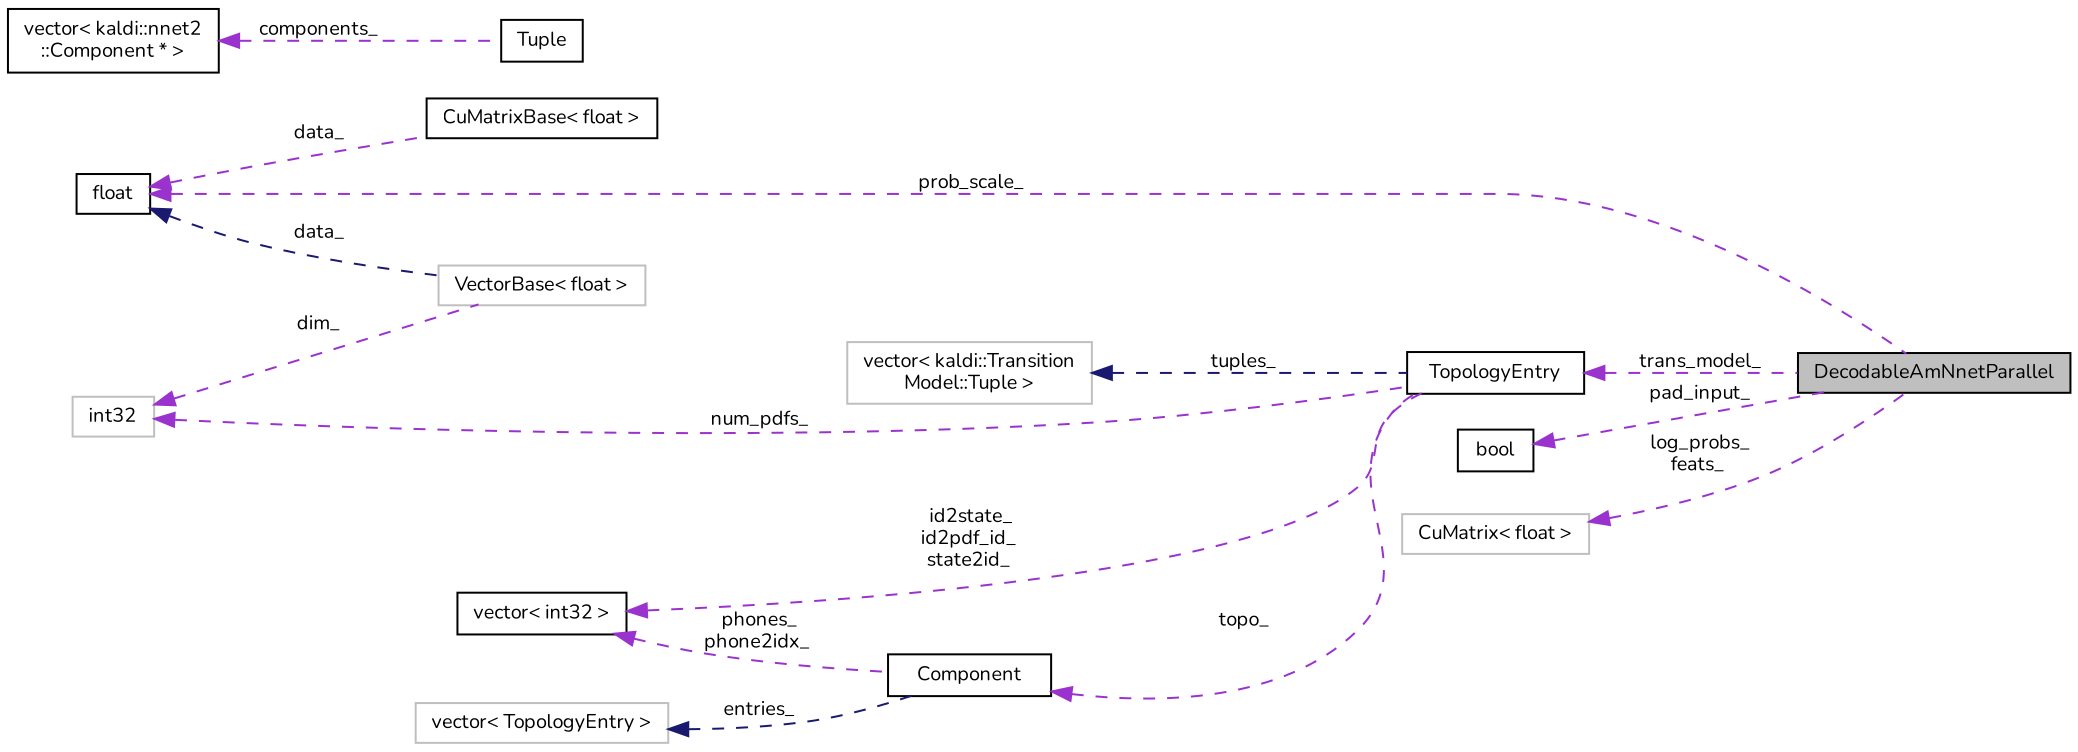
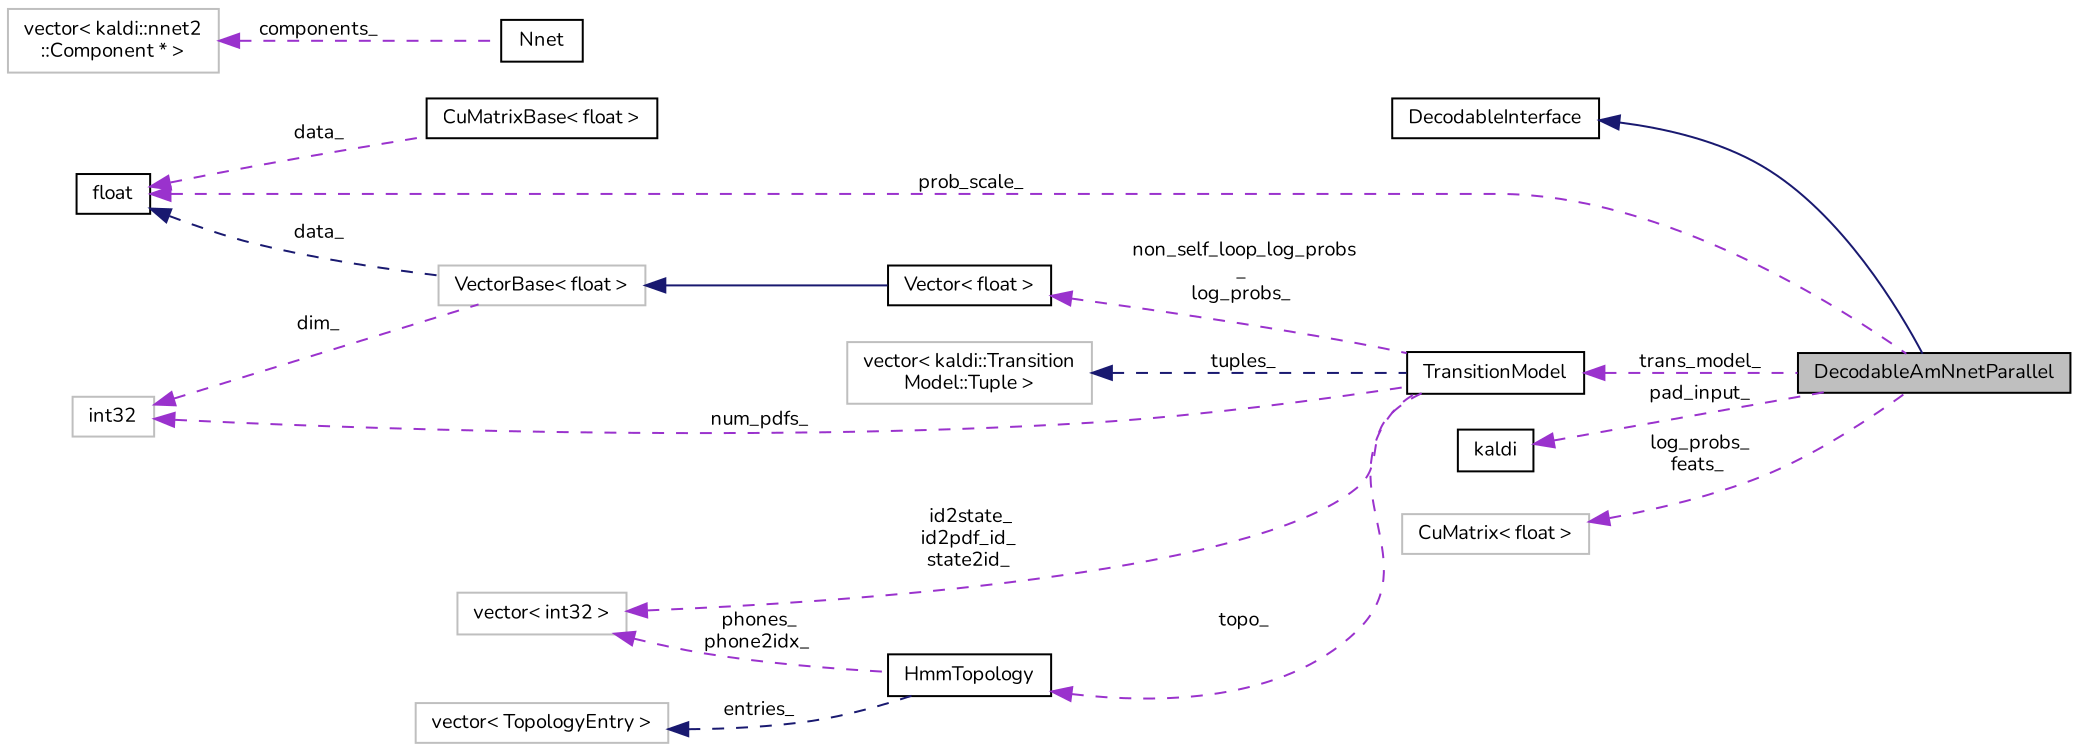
node "vector< kaldi::nnet2 ::Component * >": color black -> grey75
node "Tuple": label "Tuple" -> "Nnet"
node "DecodableInterface": added
node "Vector< float >": added
node "TopologyEntry": label "TopologyEntry" -> "TransitionModel"
node "bool": label "bool" -> "kaldi"
node "vector< int32 >": color black -> grey75
node "Component": label "Component" -> "HmmTopology"
